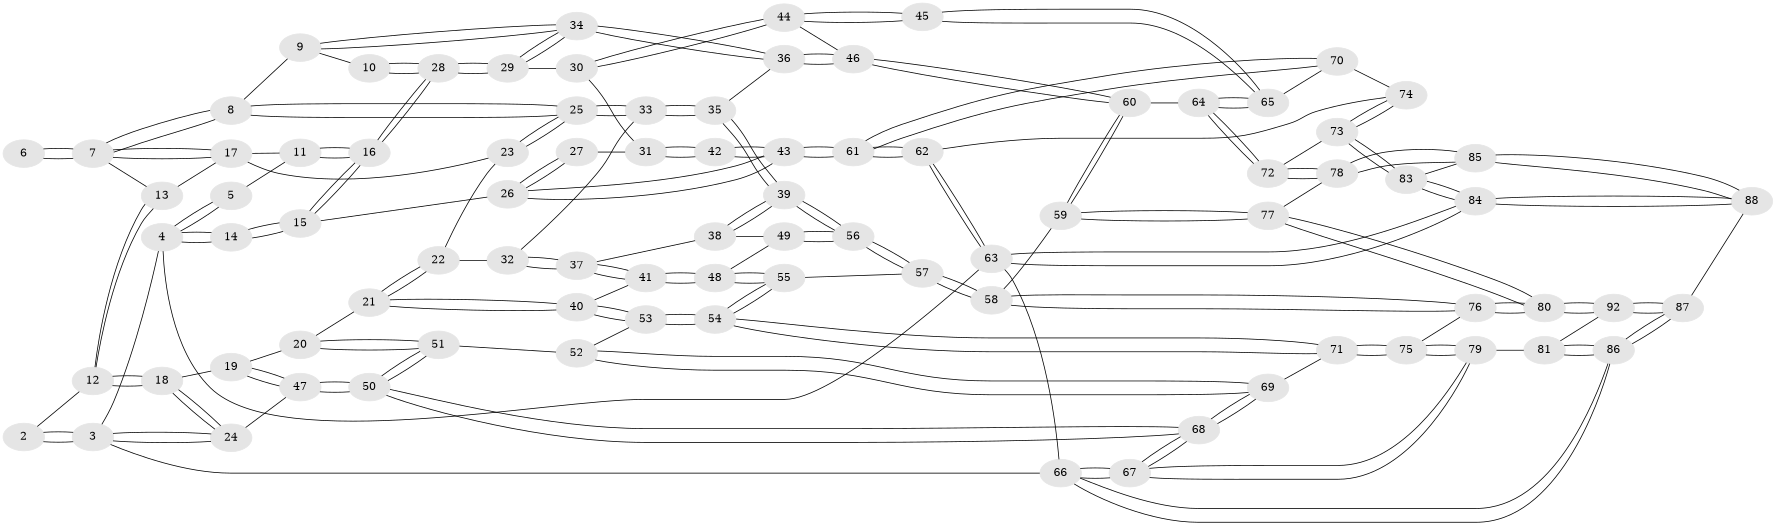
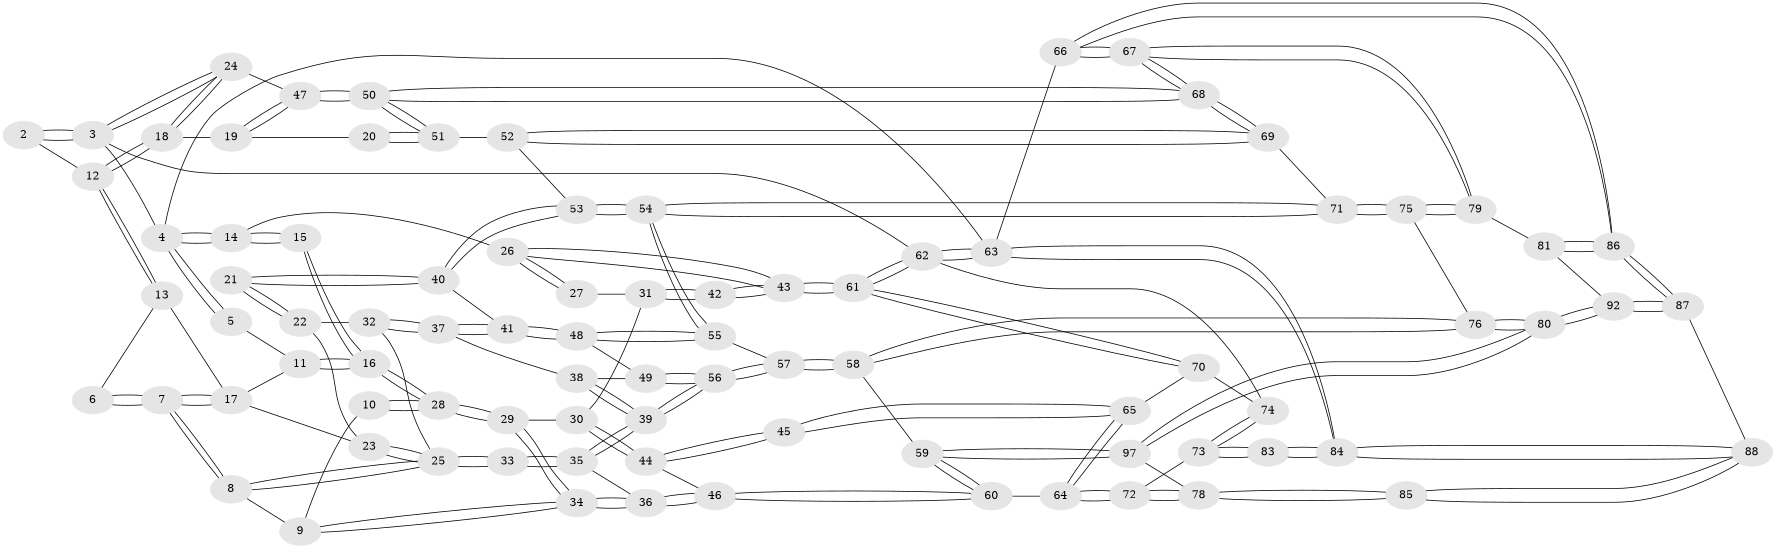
edge "85" -- "83": removed
edge "7" -- "13": now "6" -- "13"
edge "33" -- "32": now "25" -- "32"
edge "26" -- "15": now "26" -- "14"
node "77": label "77" -> "97"
edge "21" -- "20": removed
edge "3" -- "66": now "3" -- "62"
